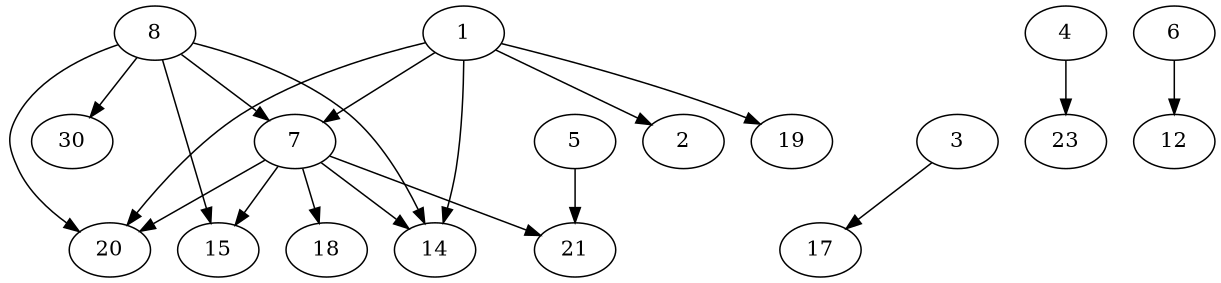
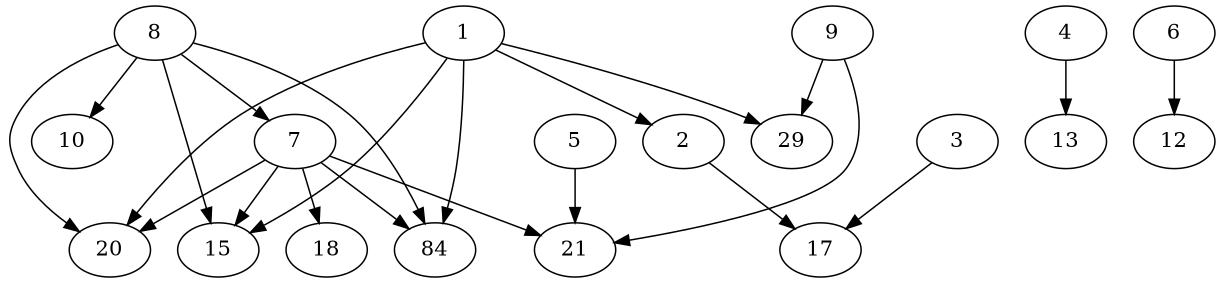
node "9": added
edge "1" -> "7": now "1" -> "15"
node "30": label "30" -> "10"
node "19": label "19" -> "29"
node "23": label "23" -> "13"
edge "2" -> "17": added
node "14": label "14" -> "84"
